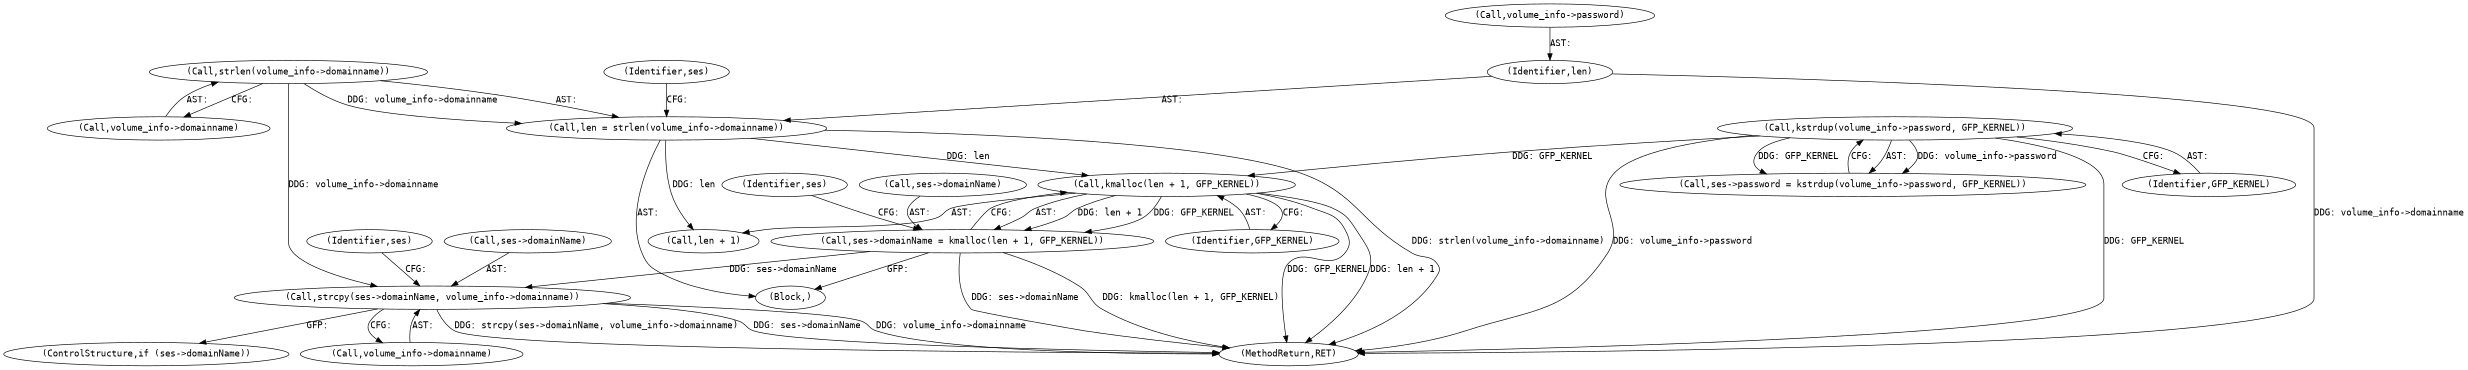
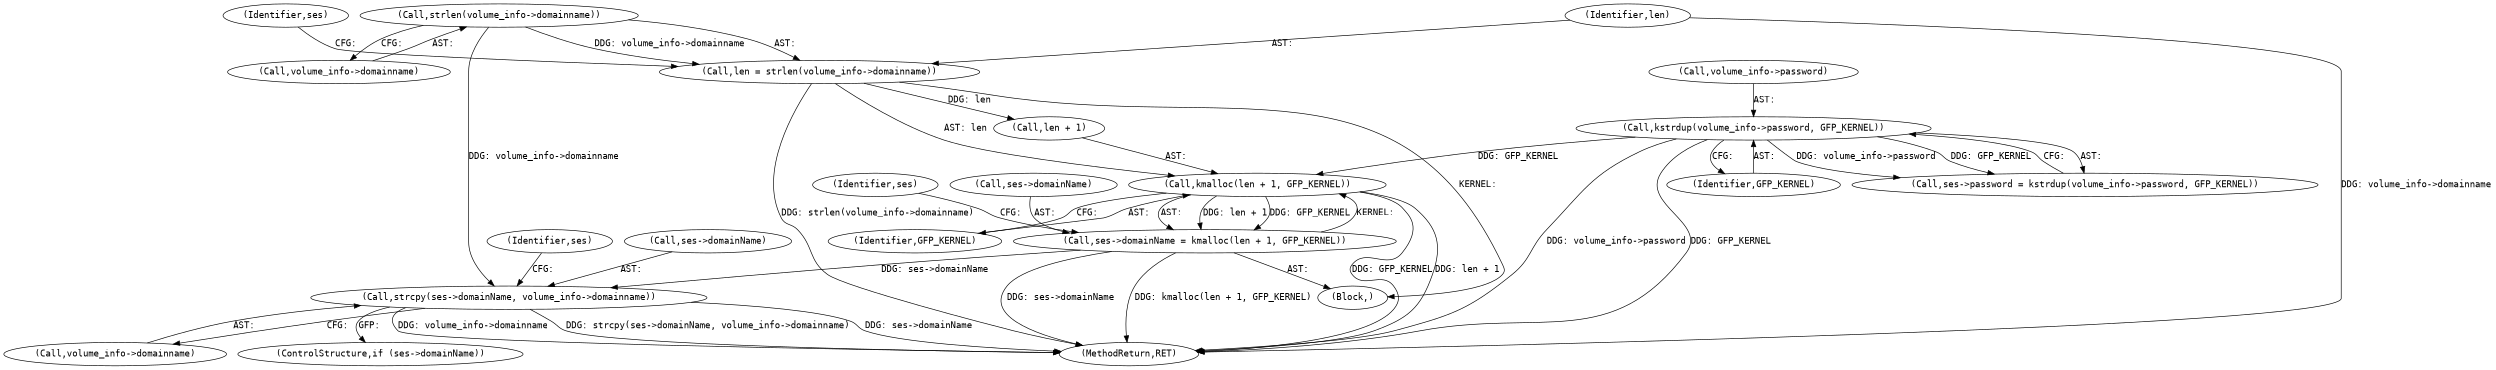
edge "(Call,volume_info->password)" -> "(Identifier,len)": now "(Call,volume_info->password)" -> "(Call,kstrdup(volume_info->password, GFP_KERNEL))"
edge "(Call,len = strlen(volume_info->domainname))" -> "(Call,kmalloc(len + 1, GFP_KERNEL))": label "DDG: len" -> "AST: len"
edge "(Call,len = strlen(volume_info->domainname))" -> "(Block,)": label "AST: " -> "KERNEL: "
edge "(Call,ses->domainName = kmalloc(len + 1, GFP_KERNEL))" -> "(Call,kmalloc(len + 1, GFP_KERNEL))": label "CFG: " -> "KERNEL: "
edge "(Call,kmalloc(len + 1, GFP_KERNEL))" -> "(Call,len + 1)": reversed
edge "(Call,ses->domainName = kmalloc(len + 1, GFP_KERNEL))" -> "(Block,)": label "GFP: " -> "AST: "
